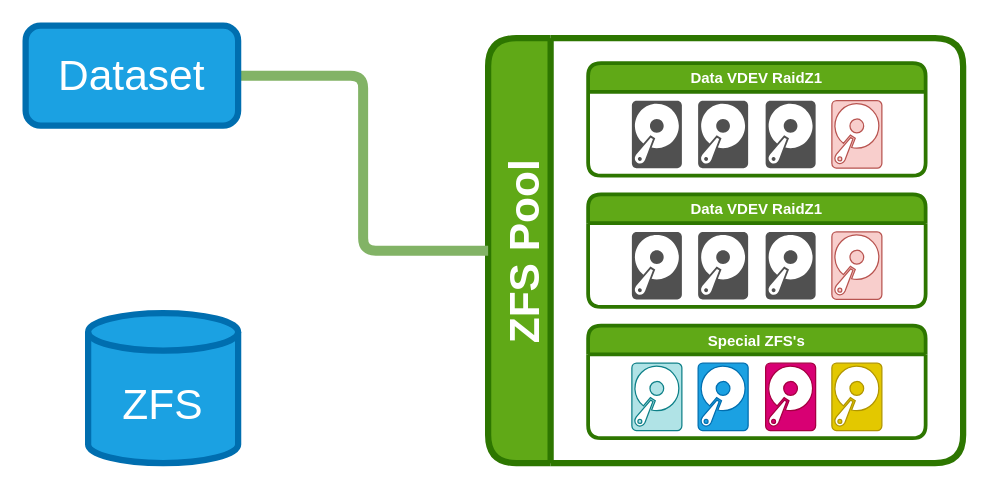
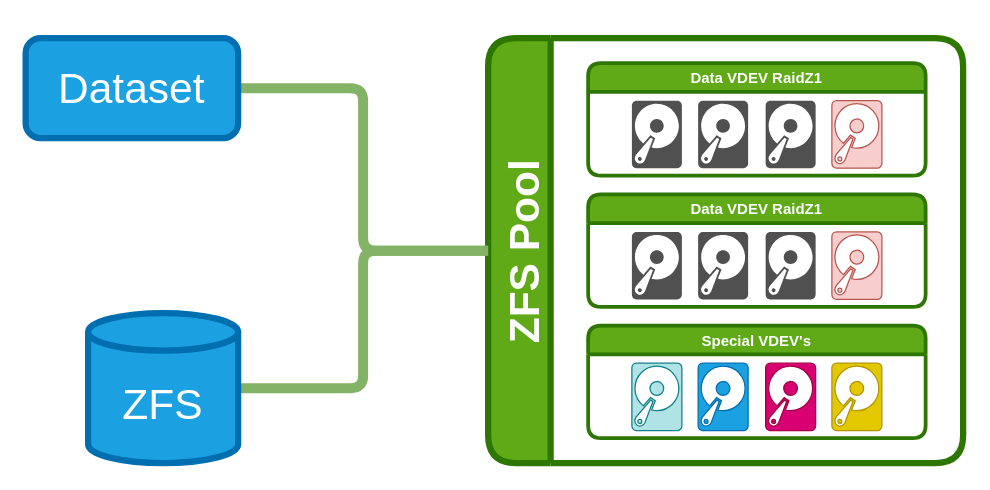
node "Dataset": moved (132, 76) -> (132, 88)
node "Special ZFS's": label "Special ZFS's" -> "Special VDEV's"
edge "ZFS Pool" -- "ZFS": added
